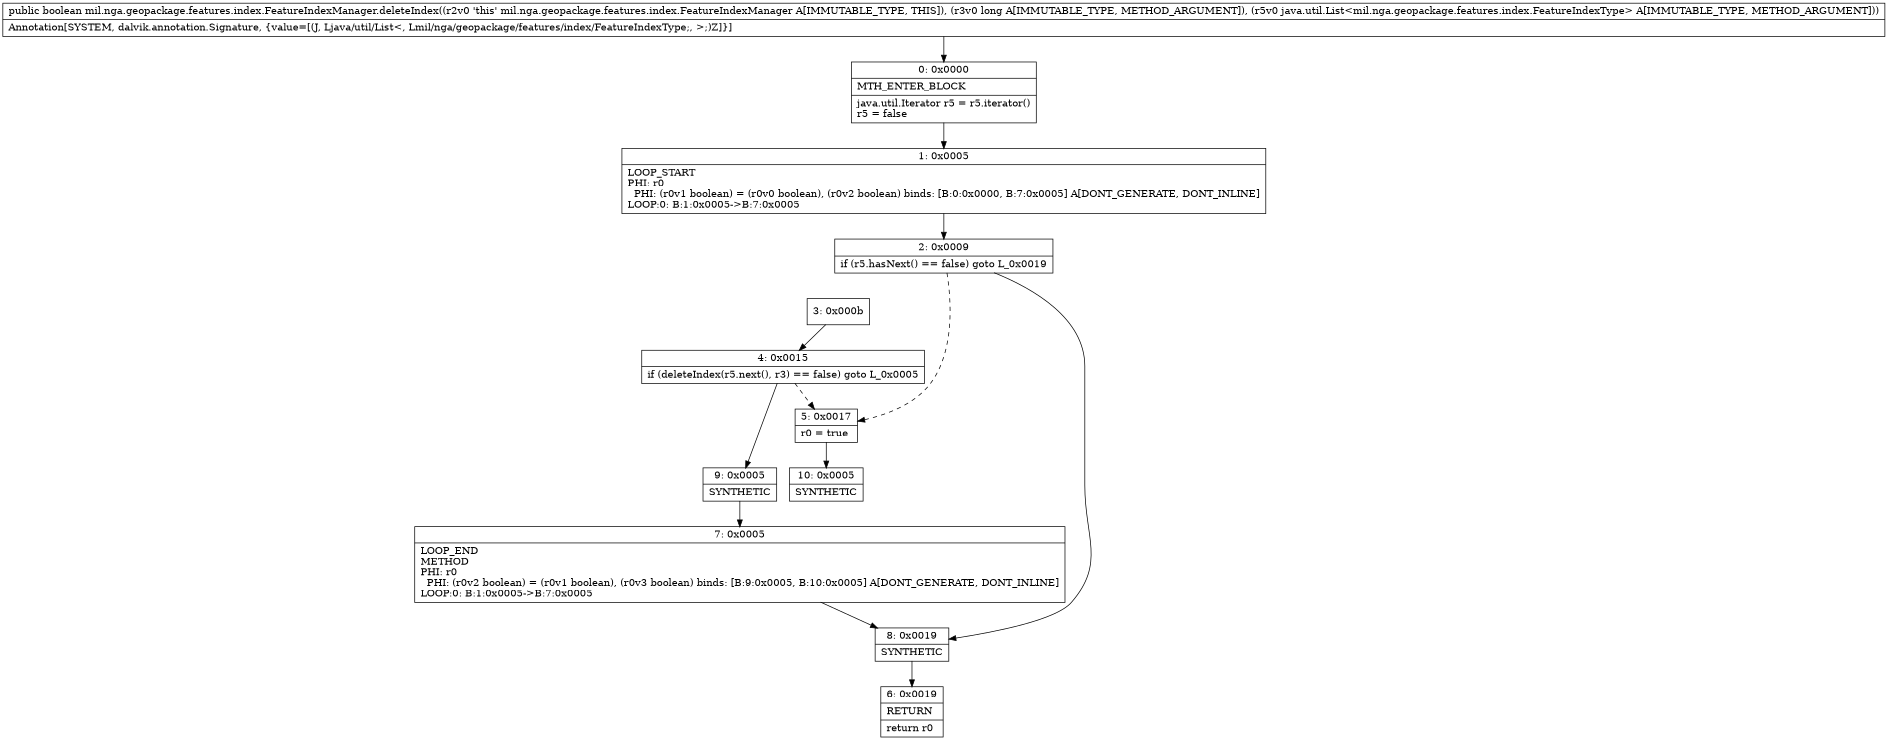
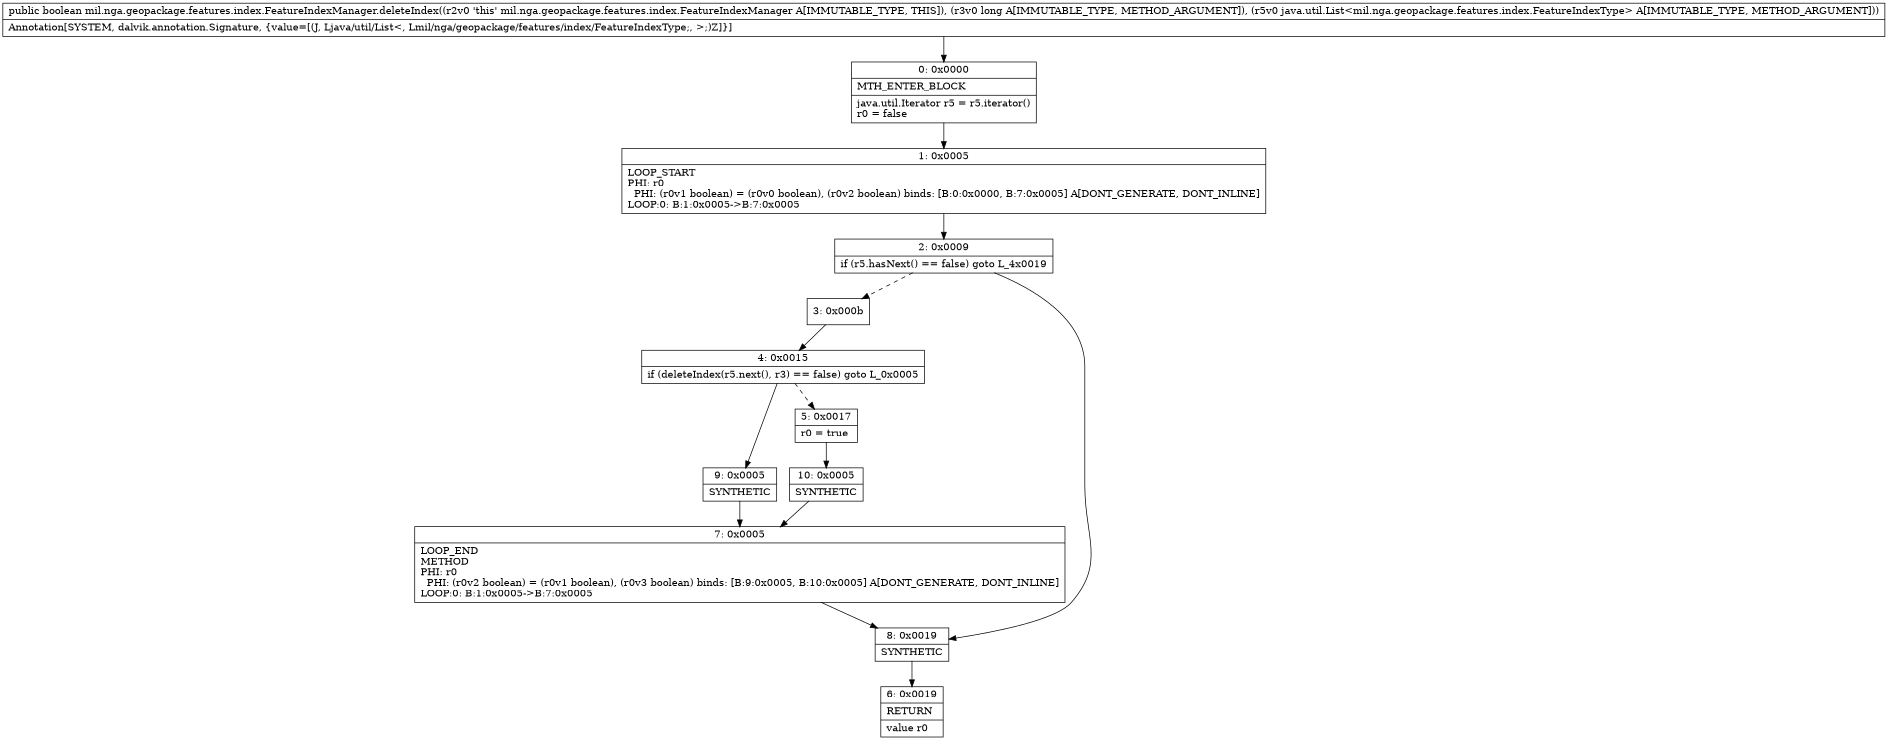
node "0: 0x0000": text "r5 = false" -> "r0 = false"
node "2: 0x0009": text "if (r5.hasNext() == false) goto L_0x0019" -> "if (r5.hasNext() == false) goto L_4x0019"
edge "2: 0x0009" -> "5: 0x0017": now "2: 0x0009" -> "3: 0x000b"
edge "10: 0x0005" -> "7: 0x0005": added
node "6: 0x0019": text "return r0" -> "value r0"
